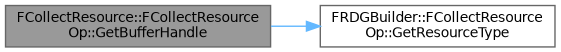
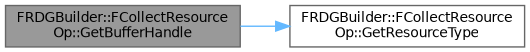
node "FCollectResource::FCollectResource Op::GetBufferHandle": label "FCollectResource::FCollectResource Op::GetBufferHandle" -> "FRDGBuilder::FCollectResource Op::GetBufferHandle"
